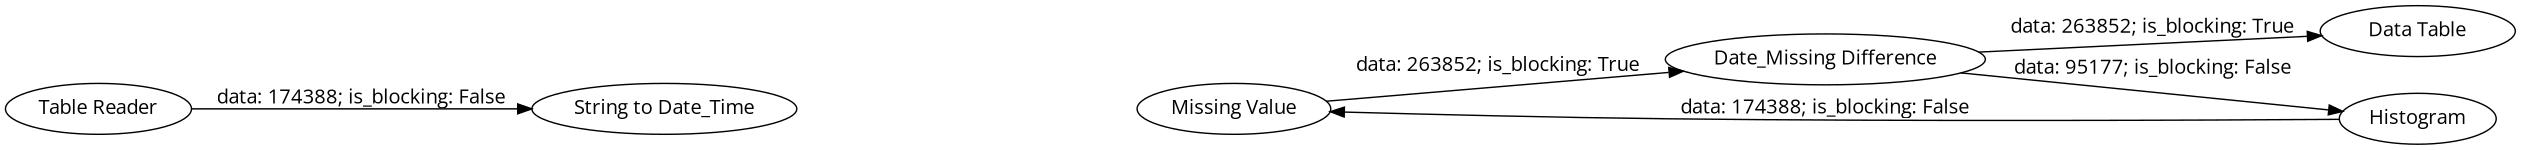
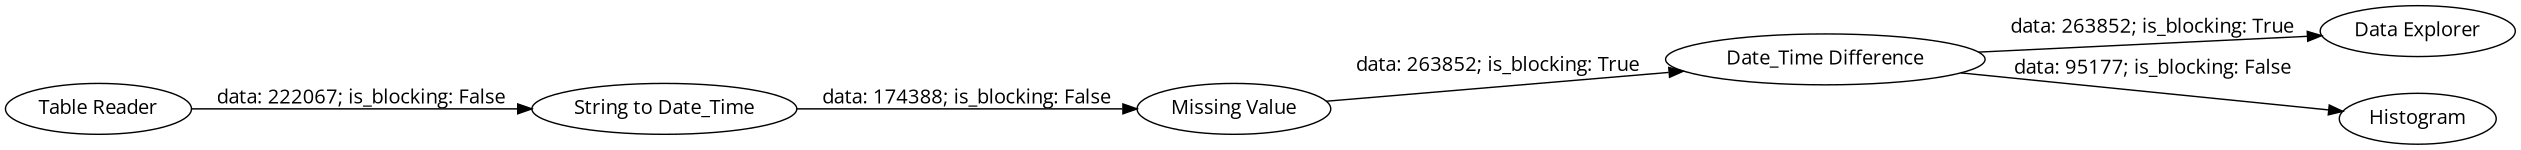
node "Data Table": label "Data Table" -> "Data Explorer"
node "Date_Missing Difference": label "Date_Missing Difference" -> "Date_Time Difference"
edge "Table Reader" -> "String to Date_Time": label "data: 174388; is_blocking: False" -> "data: 222067; is_blocking: False"
edge "Histogram" -> "Missing Value": now "String to Date_Time" -> "Missing Value"
